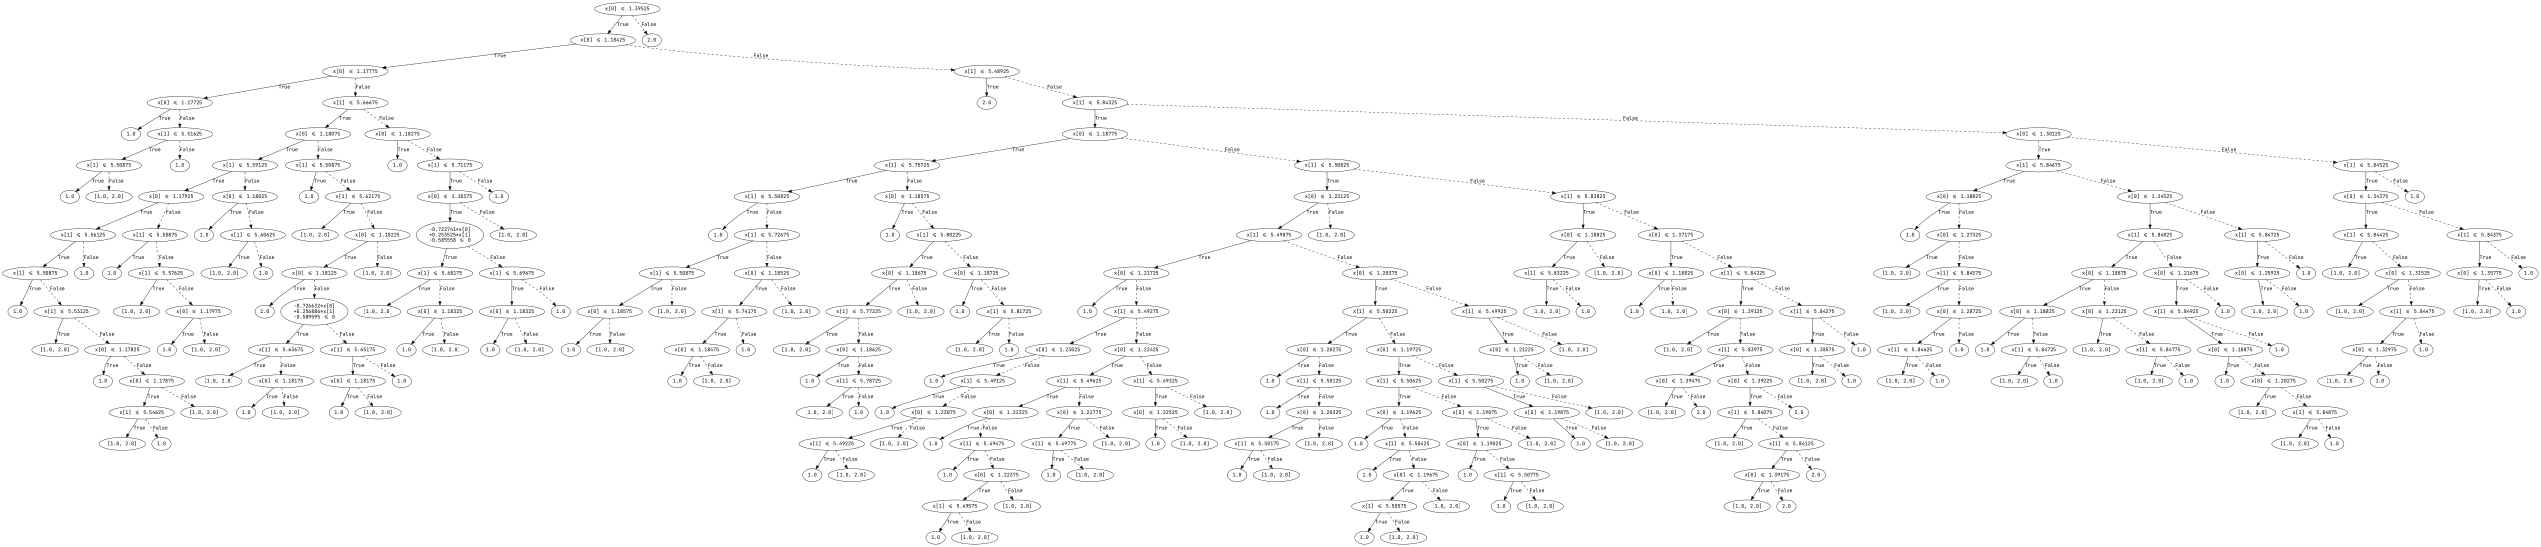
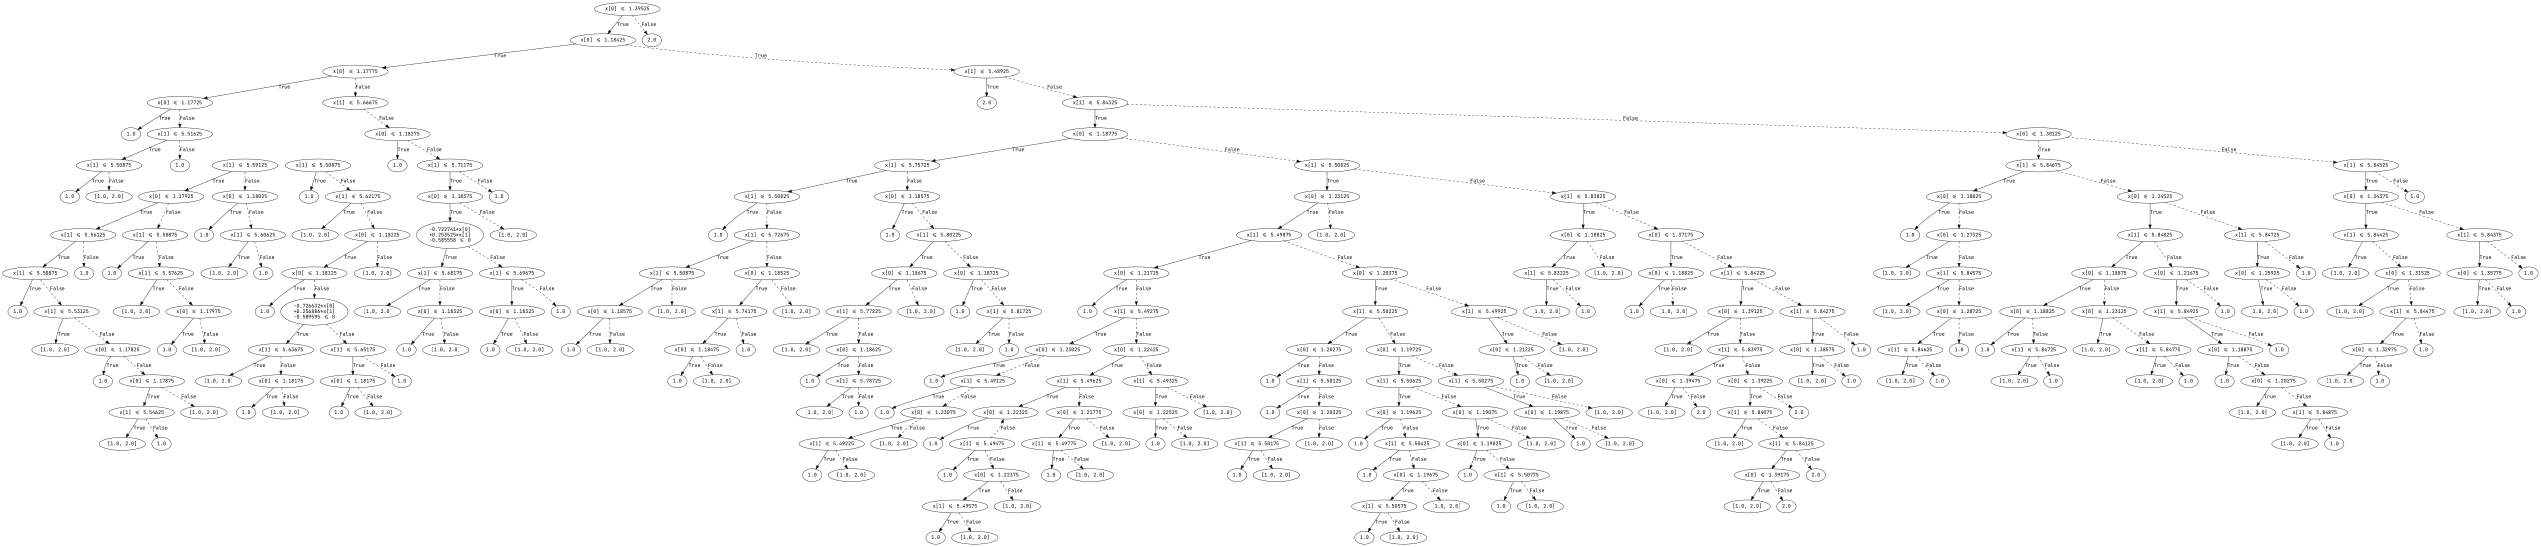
edge "x[0] <= 1.18425" -> "x[1] <= 5.48925": label "False" -> "True"
node "x[0] <= 1.18075": removed
edge "x[0] <= 1.22325" -> "x[1] <= 5.49475": reversed
